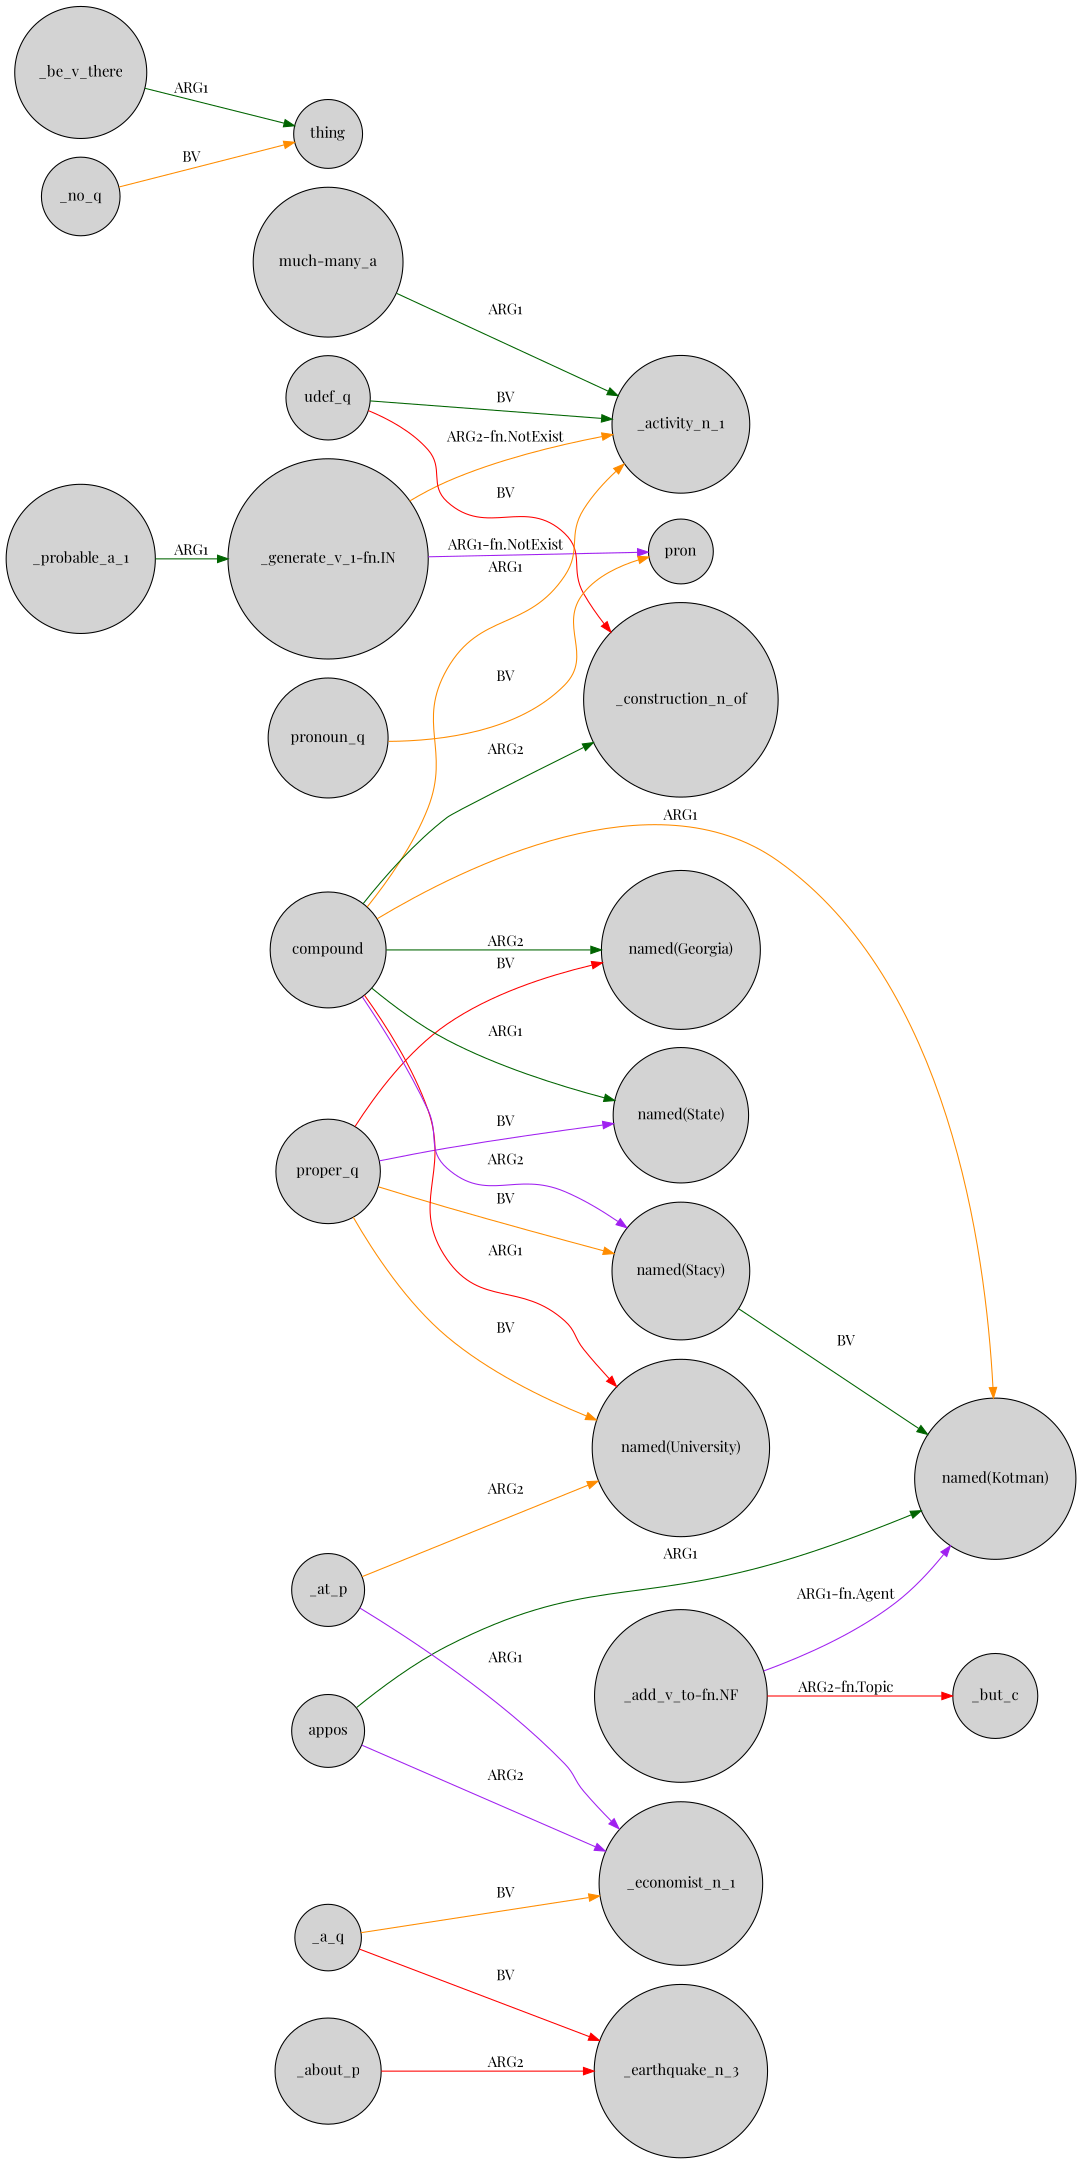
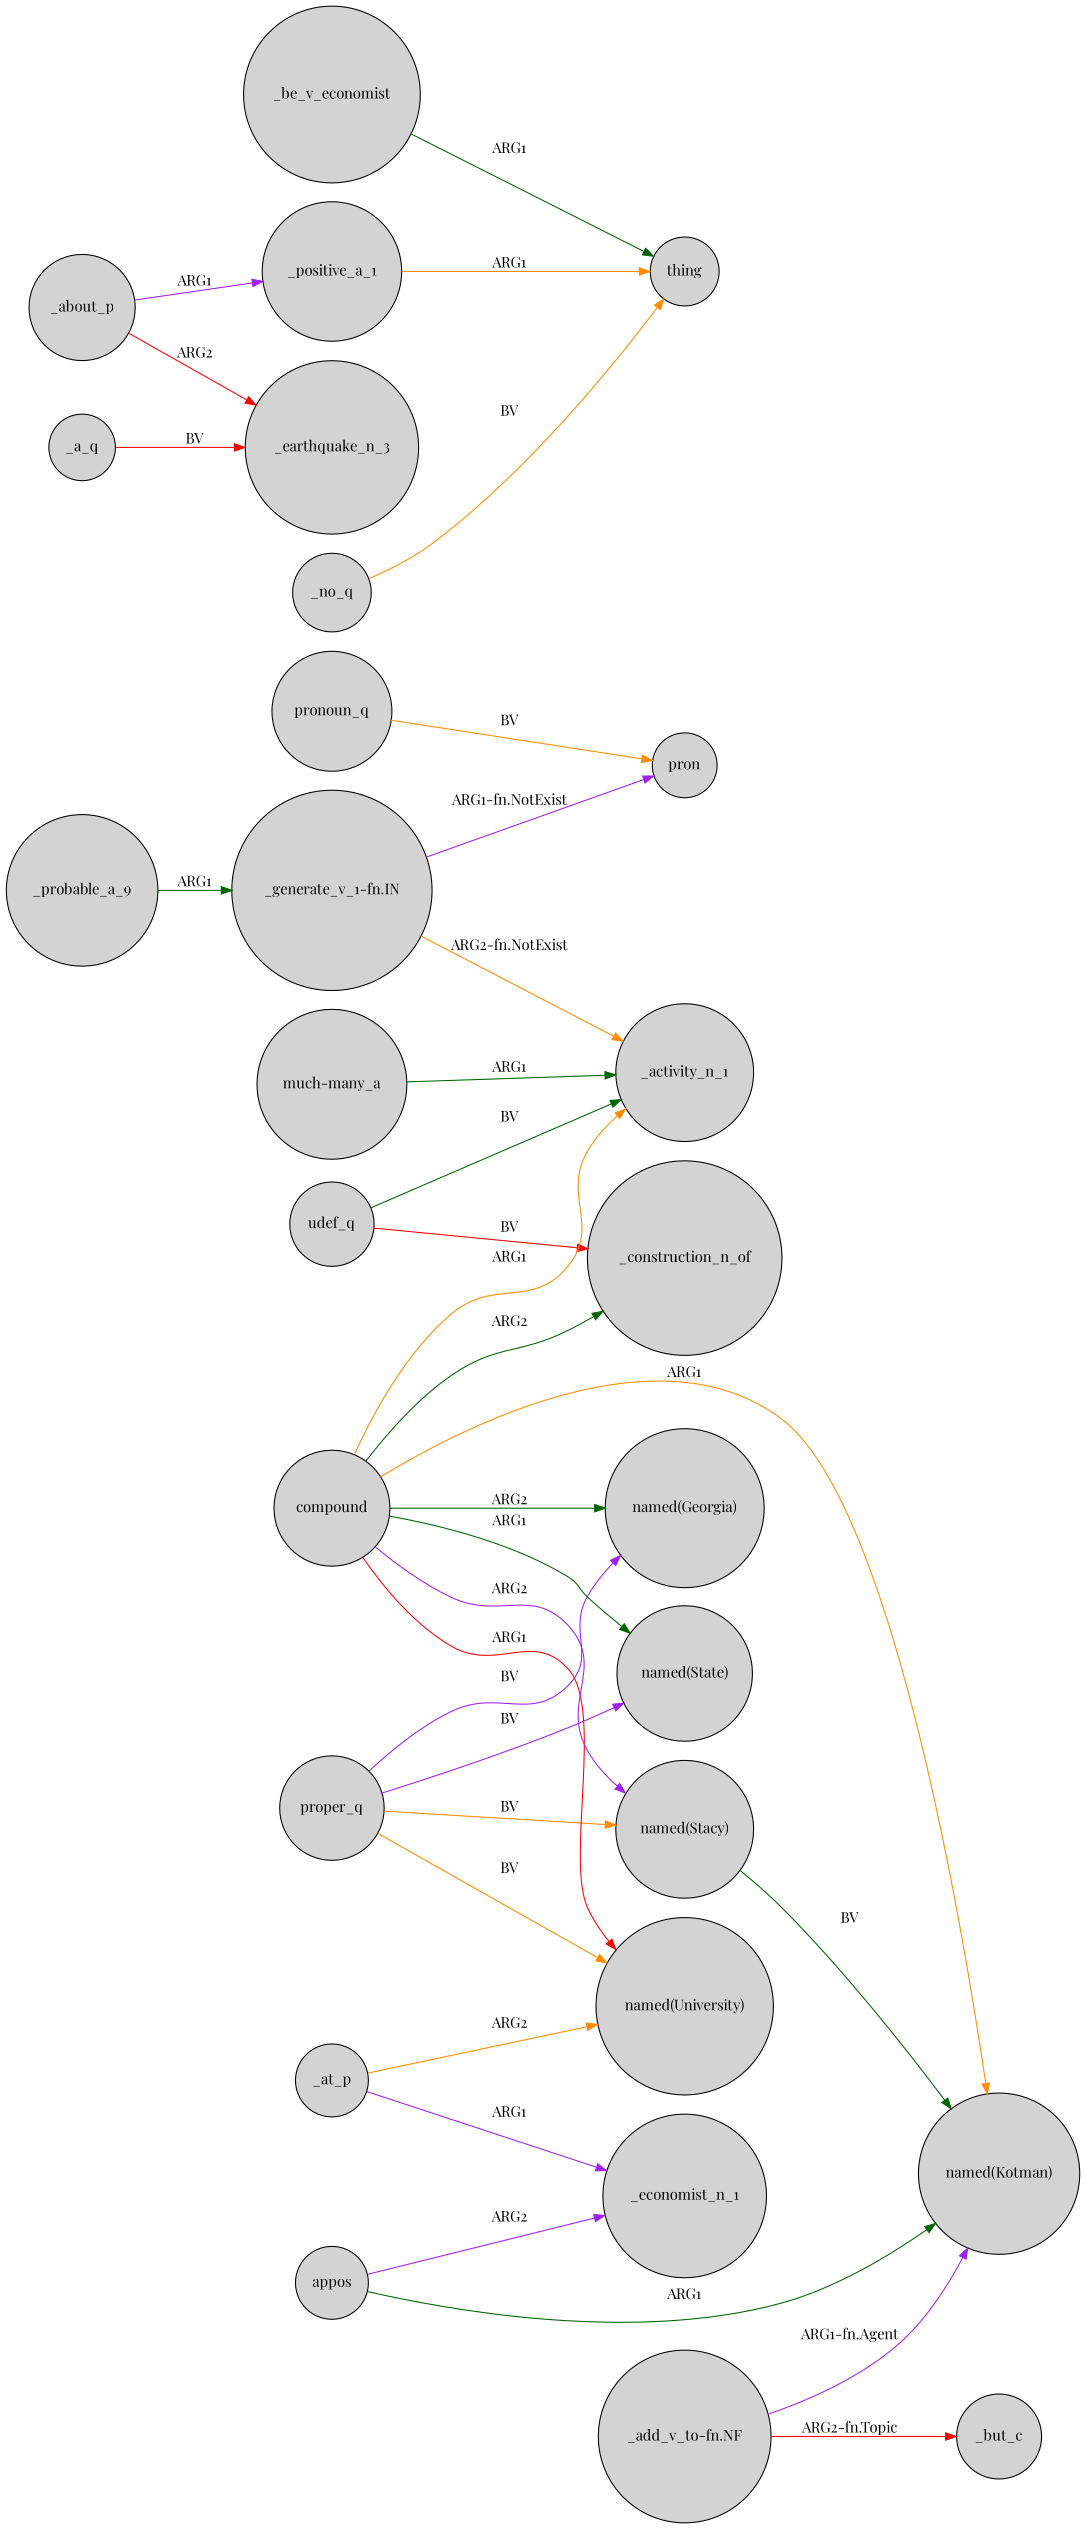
node "_be_v_there": label "_be_v_there" -> "_be_v_economist"
node "_positive_a_1": added
node "_probable_a_1": label "_probable_a_1" -> "_probable_a_9"
edge "proper_q" -> "named(Georgia)": color red -> purple
edge "_a_q" -> "_economist_n_1": removed, label "BV"
